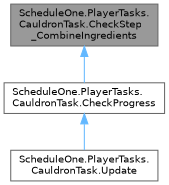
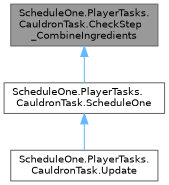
node "ScheduleOne.PlayerTasks. CauldronTask.CheckProgress": label "ScheduleOne.PlayerTasks. CauldronTask.CheckProgress" -> "ScheduleOne.PlayerTasks. CauldronTask.ScheduleOne"
